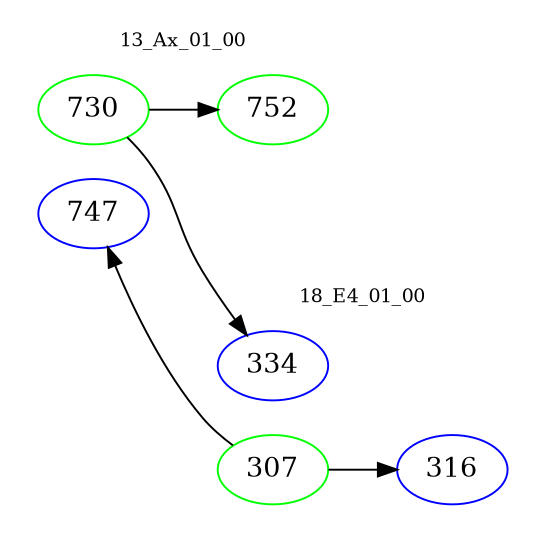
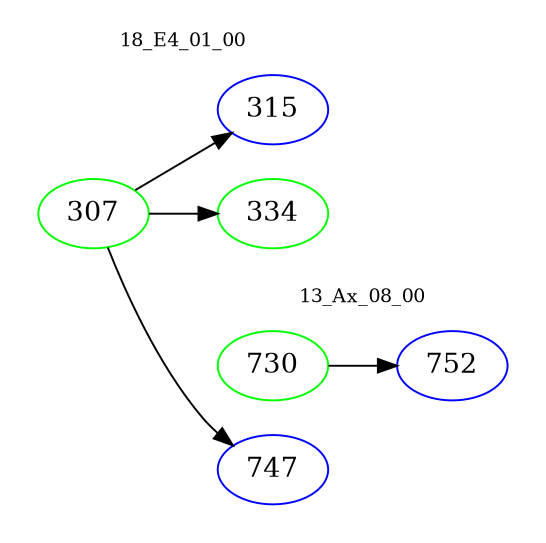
cluster "13_Ax_01_00": label "13_Ax_01_00" -> "13_Ax_08_00"
node "752": color green -> blue
edge "730" -> "334": now "307" -> "334"
node "334": color blue -> green
node "316": label "316" -> "315"
